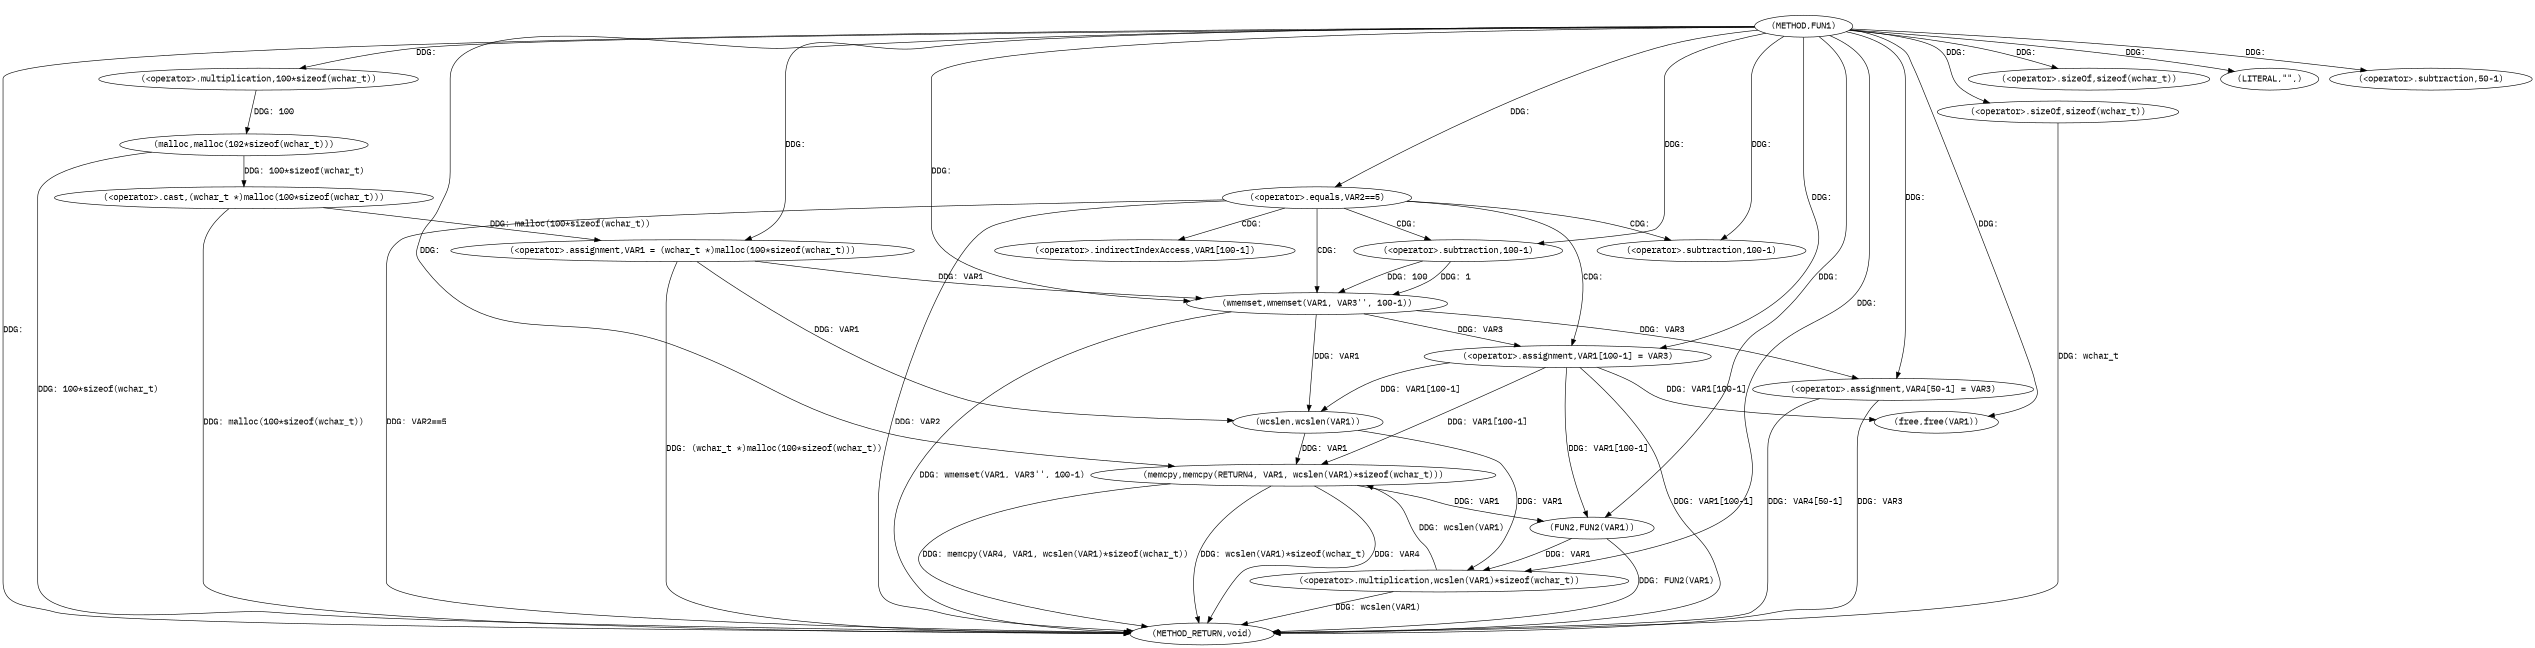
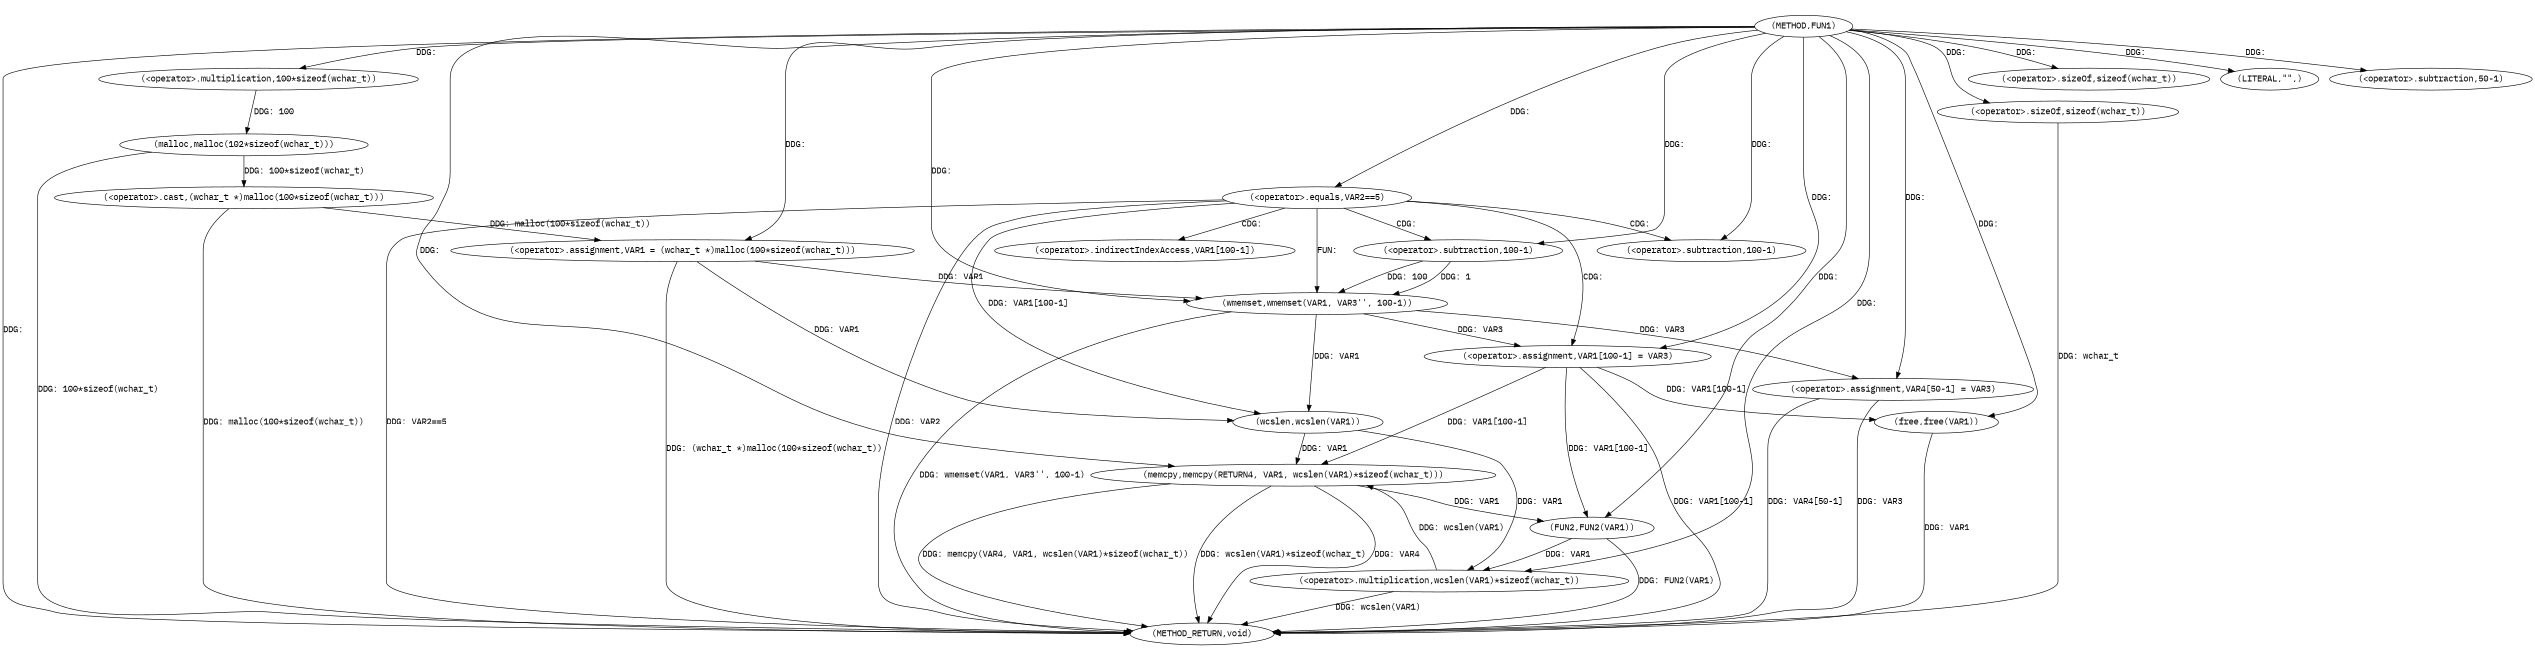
edge "(<operator>.equals,VAR2==5)" -> "(wmemset,wmemset(VAR1, VAR3'', 100-1))": label "CDG: " -> "FUN: "
edge "(<operator>.assignment,VAR1[100-1] = VAR3)" -> "(wcslen,wcslen(VAR1))": now "(<operator>.equals,VAR2==5)" -> "(wcslen,wcslen(VAR1))"
edge "(free,free(VAR1))" -> "(METHOD_RETURN,void)": added, label "DDG: VAR1"
